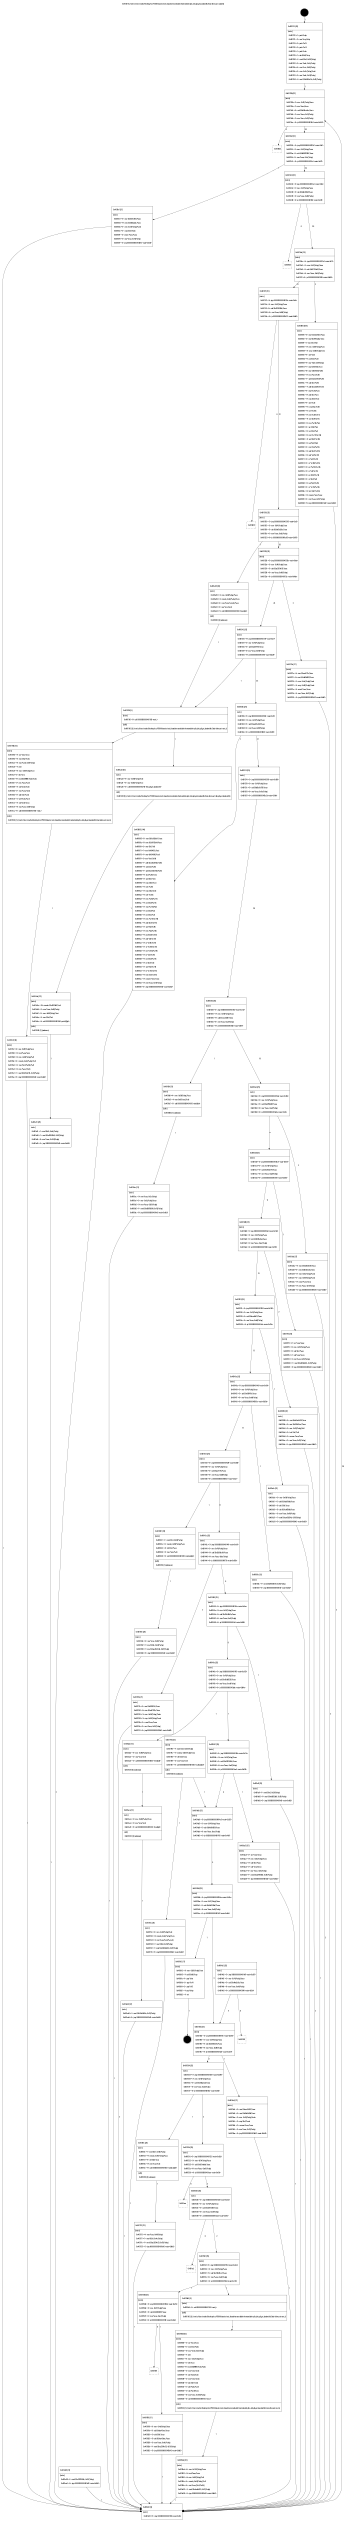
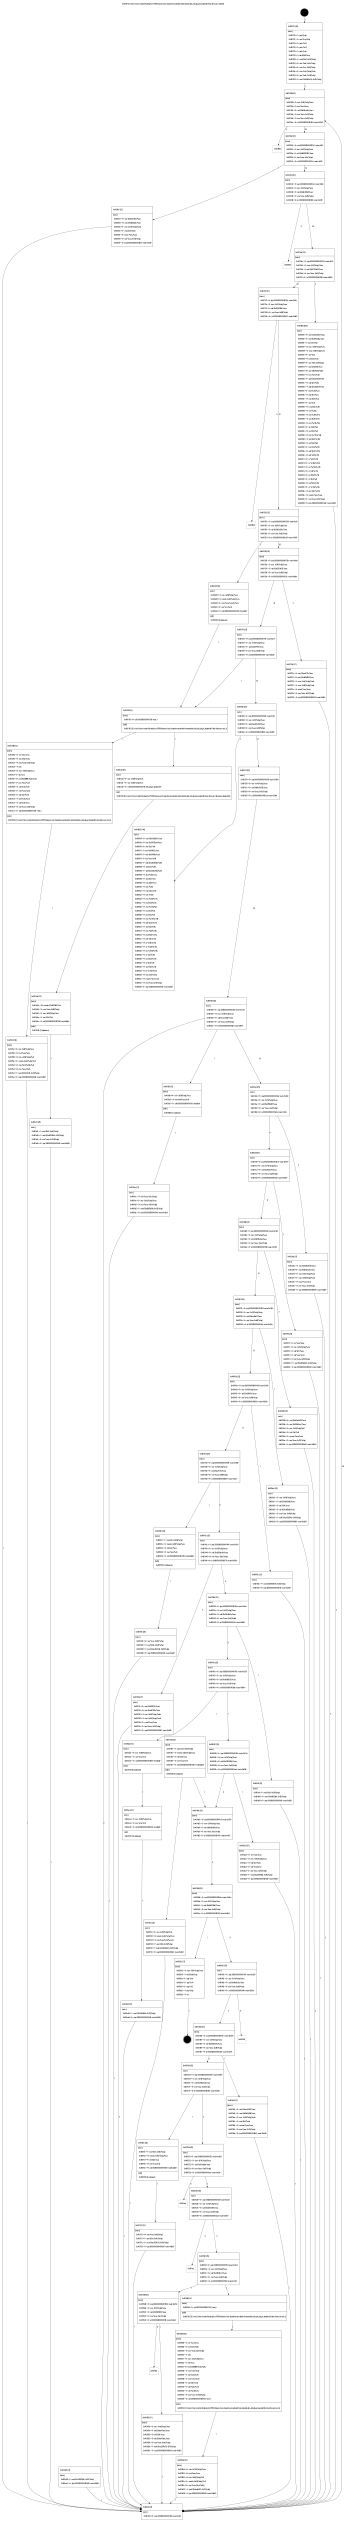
edge "0x401865 [144]" -> "0x401b42 [5]": now "0x40138d [25]" -> "0x401b42 [5]"
edge "0x4014b9 [25]" -> "0x4014eb [25]": now "0x4014b9 [25]" -> "0x4014d2 [25]"
